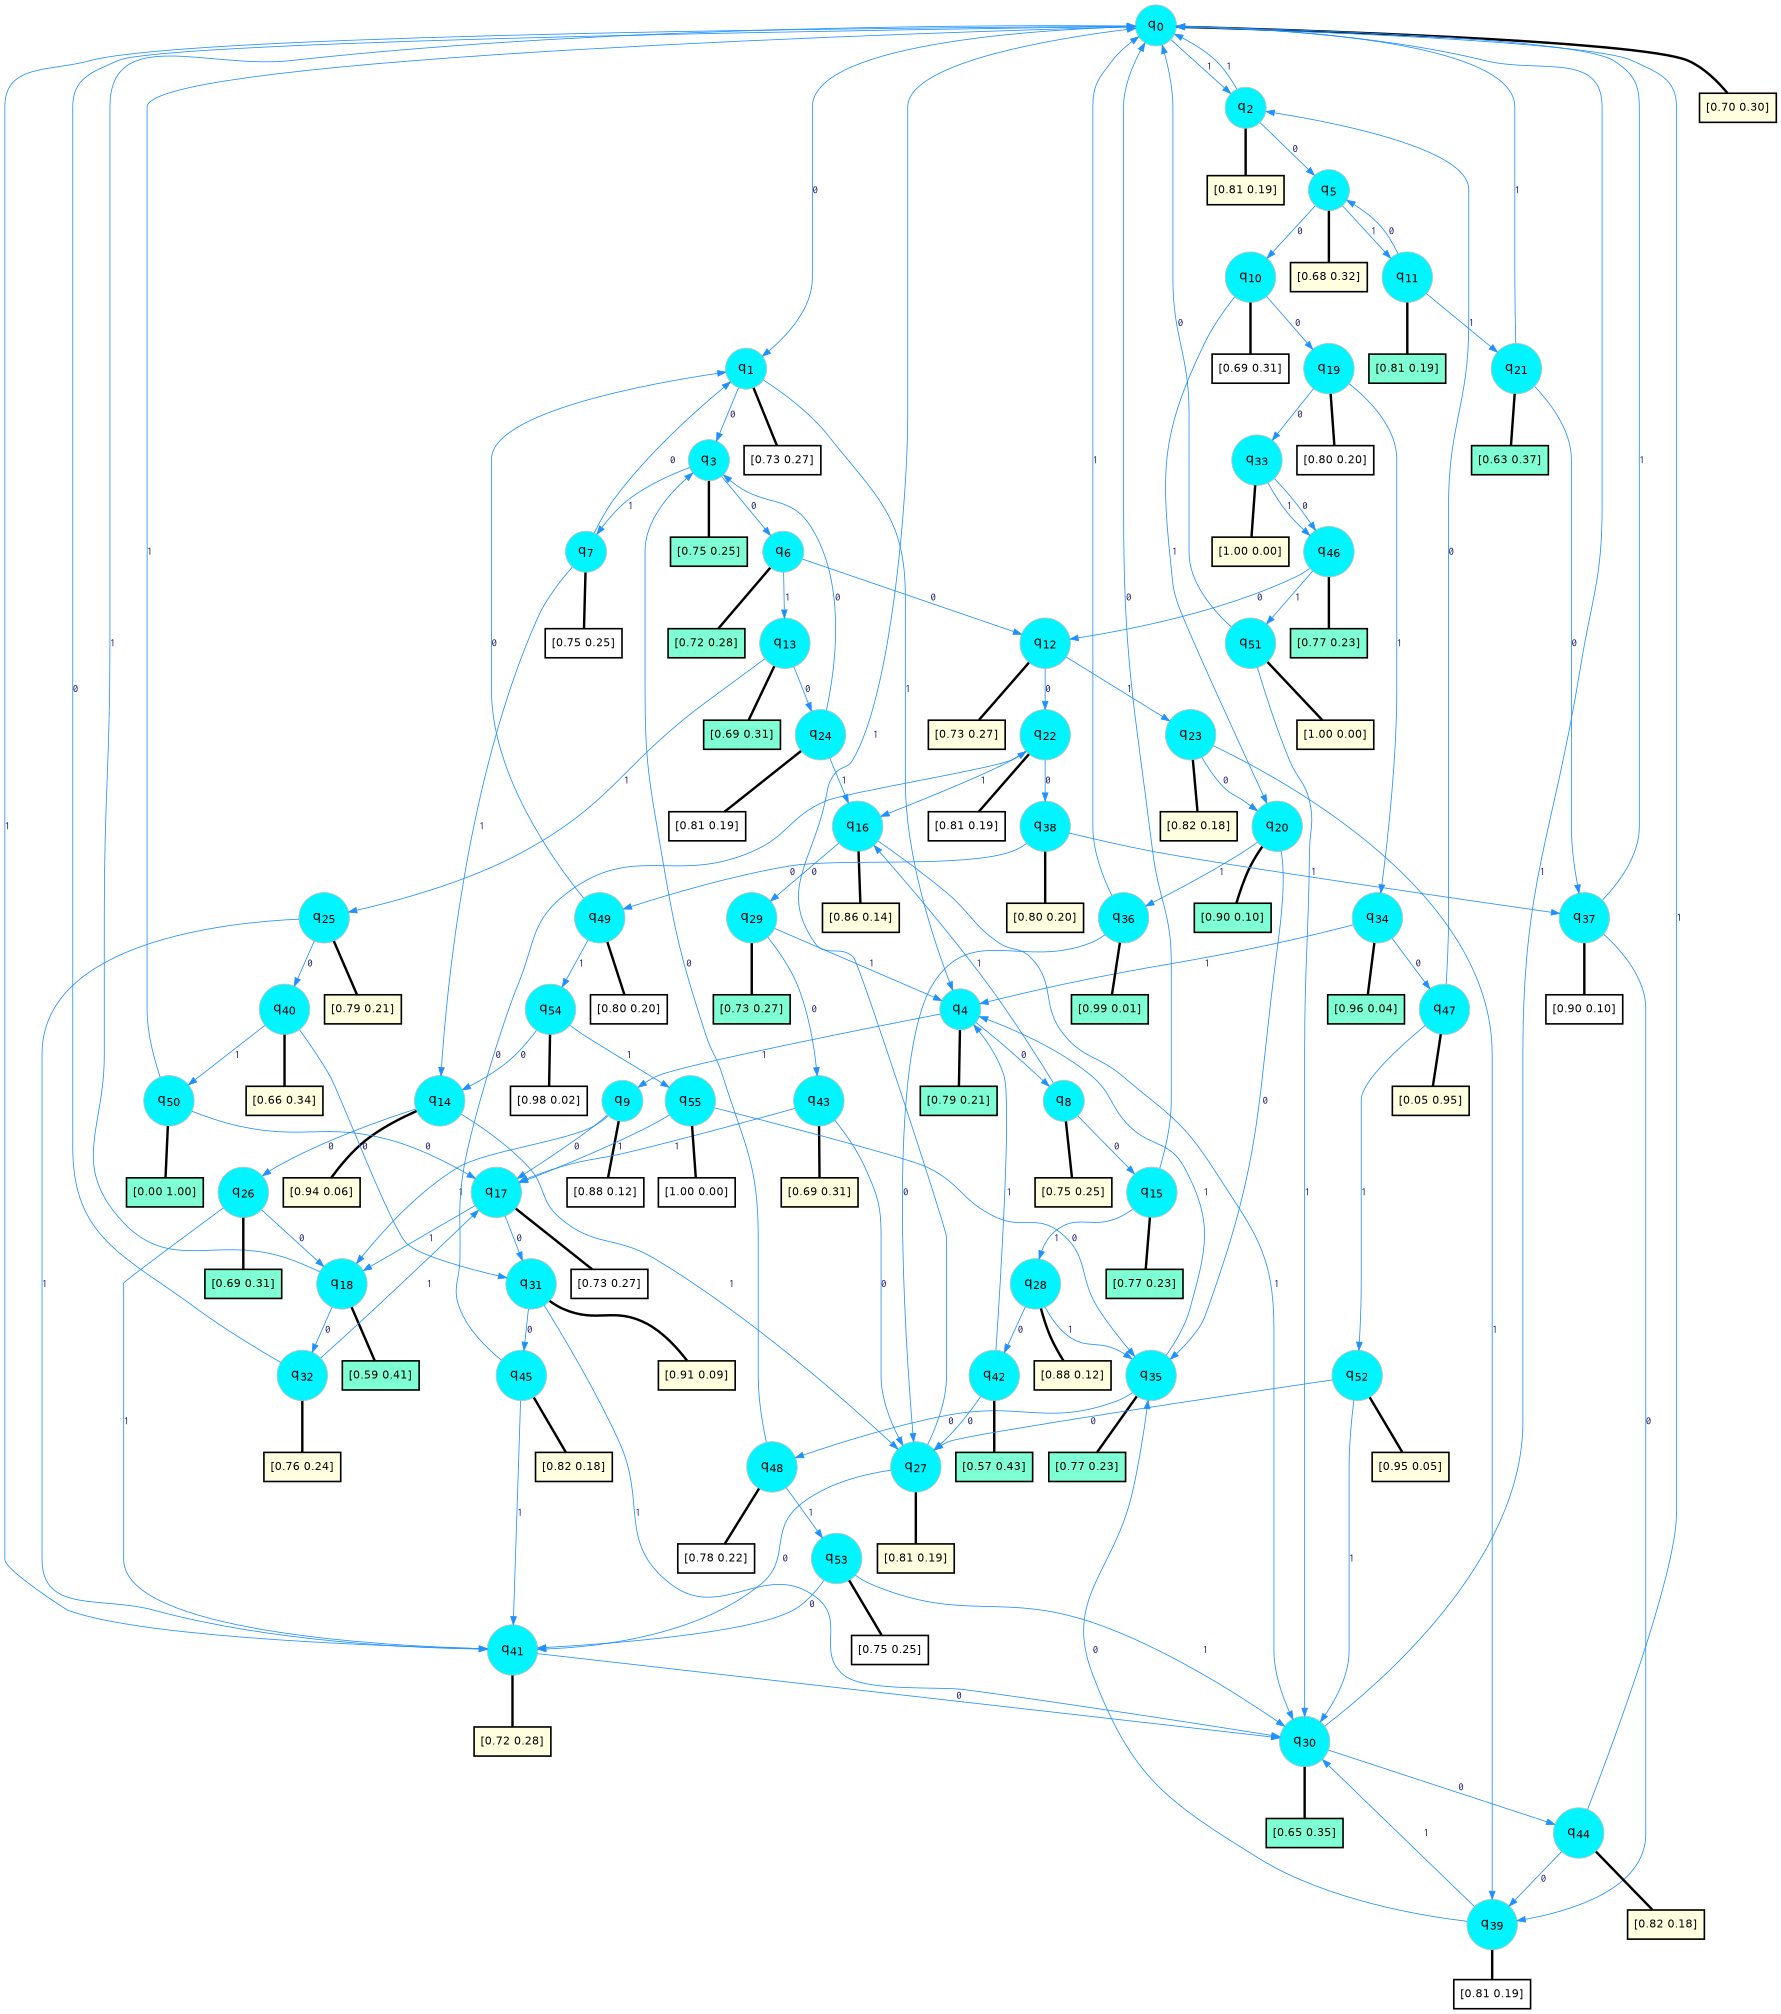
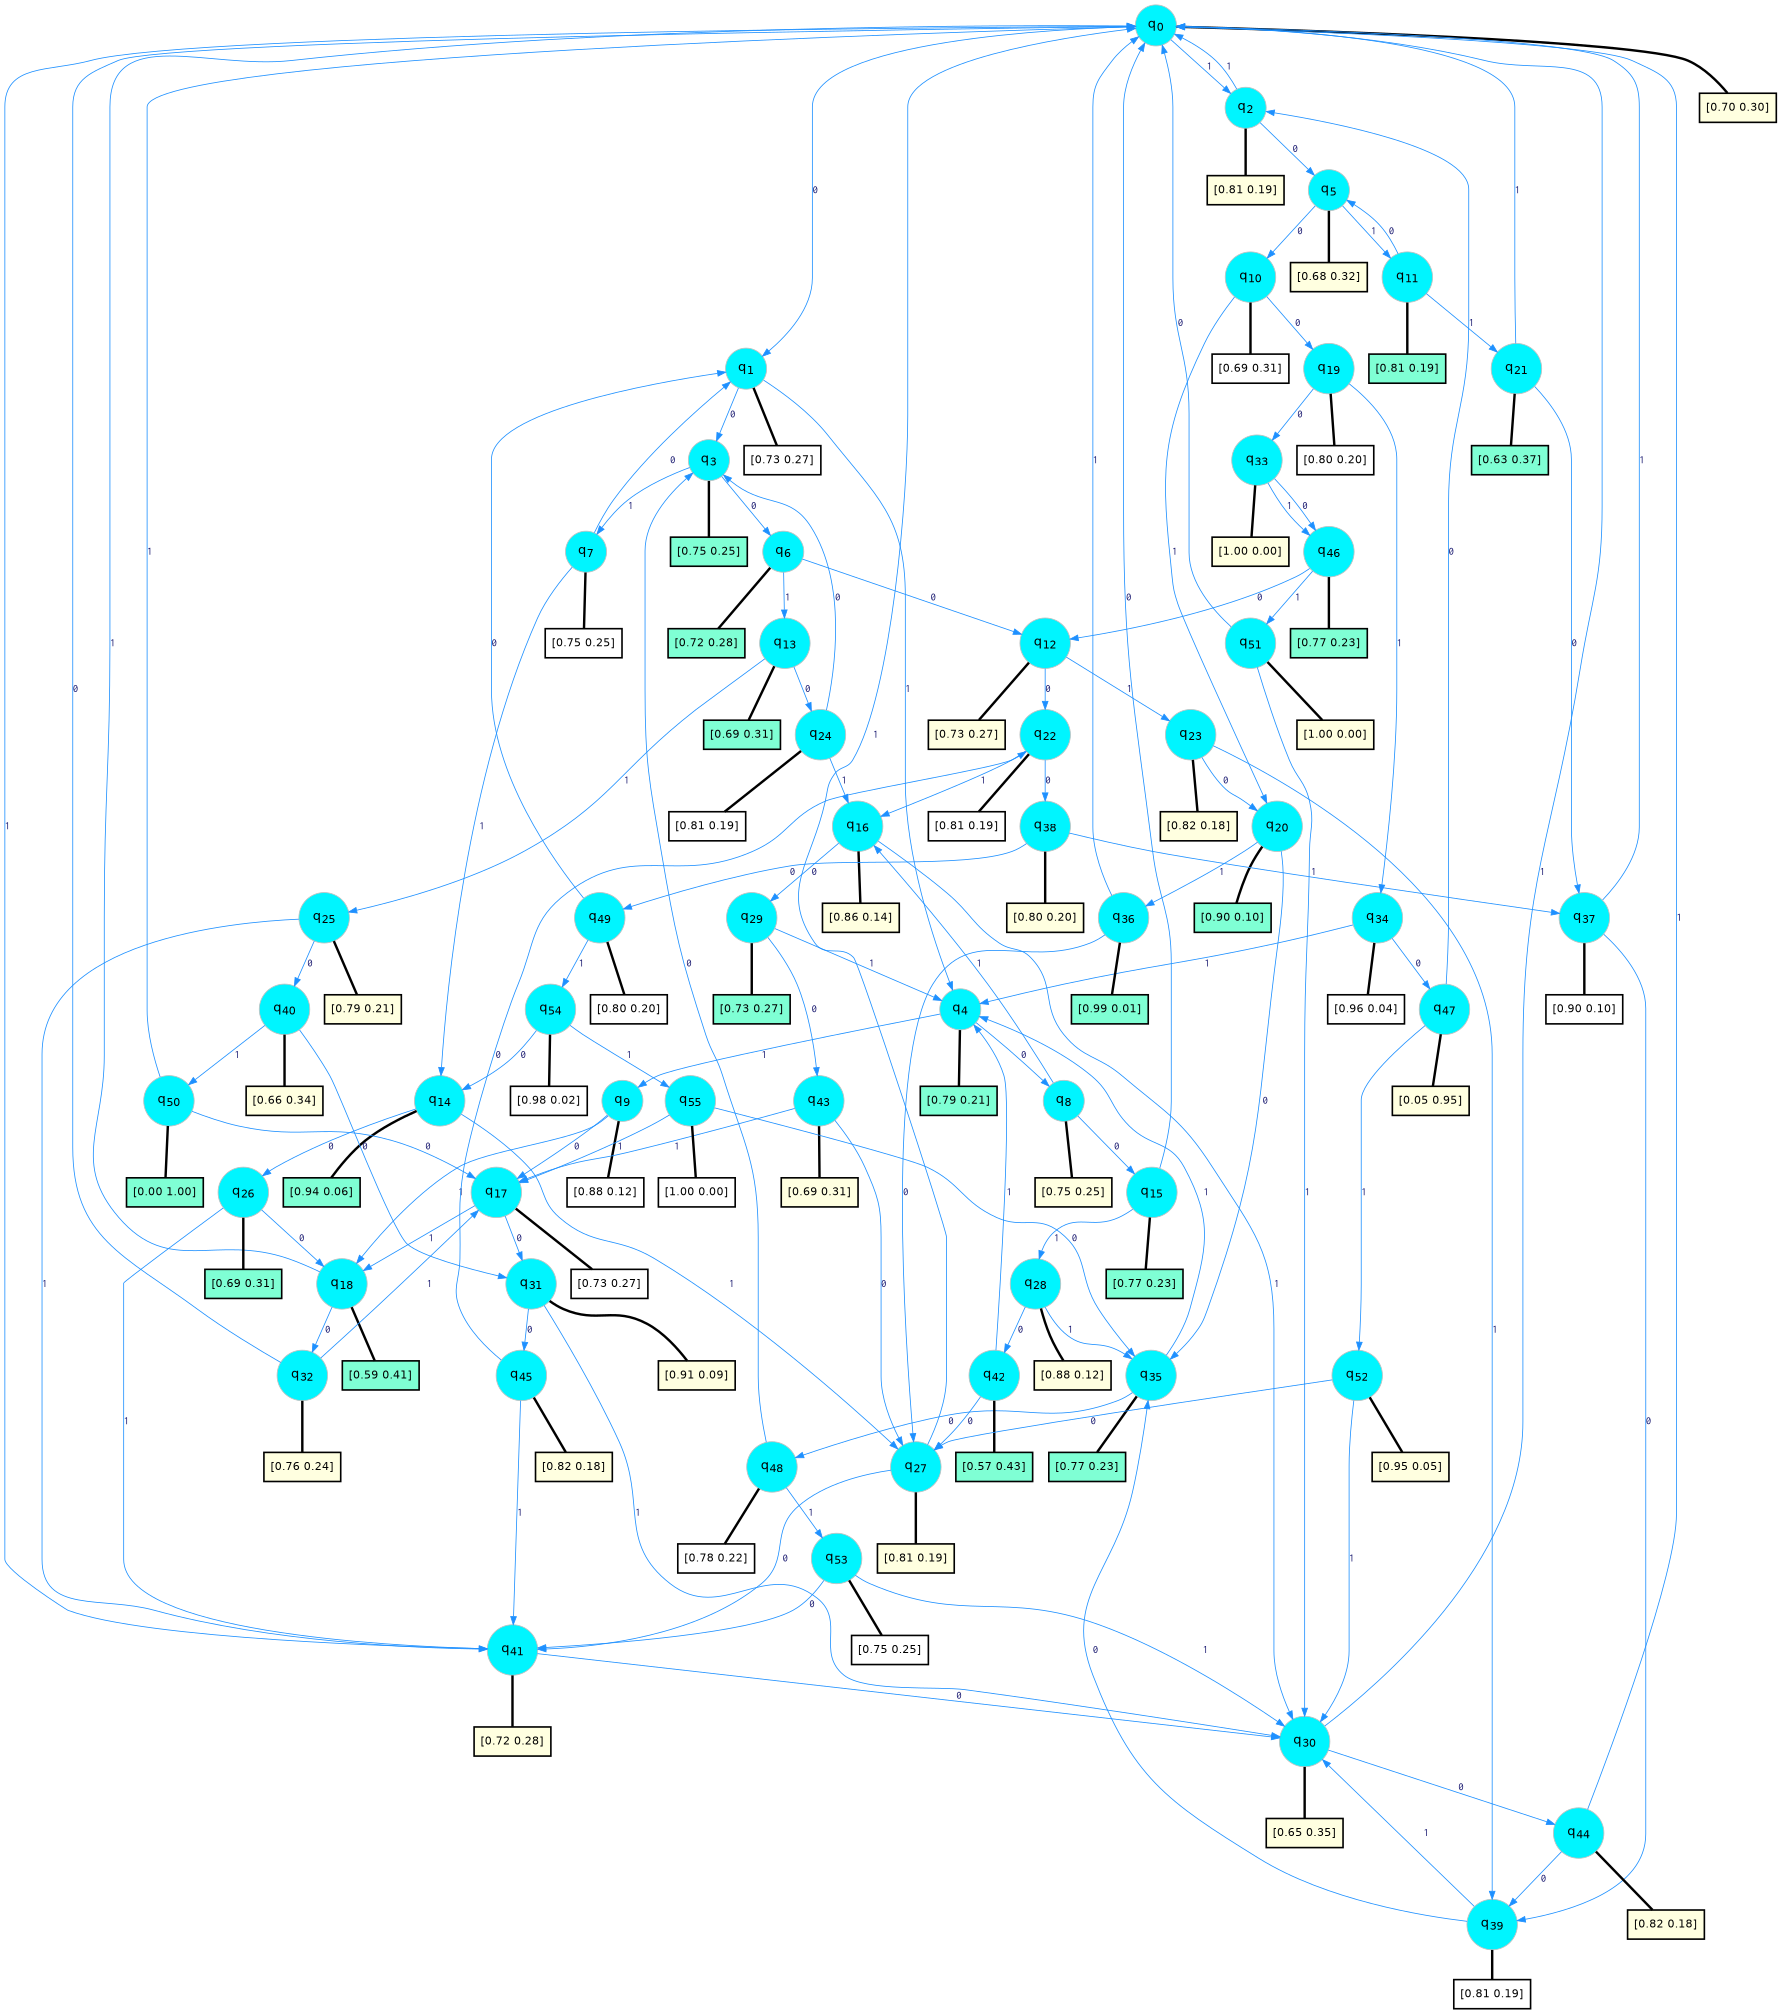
node "[0.96 0.04]": fillcolor aquamarine -> white
node "[0.94 0.06]": fillcolor lightyellow -> aquamarine
node "[0.65 0.35]": fillcolor aquamarine -> lightyellow
